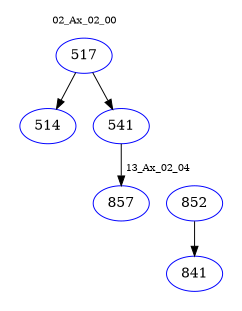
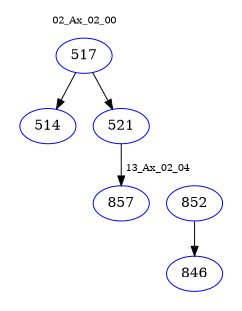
node "541": label "541" -> "521"
node "841": label "841" -> "846"
